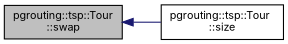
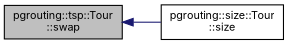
node "pgrouting::tsp::Tour ::size": label "pgrouting::tsp::Tour ::size" -> "pgrouting::size::Tour ::size"
